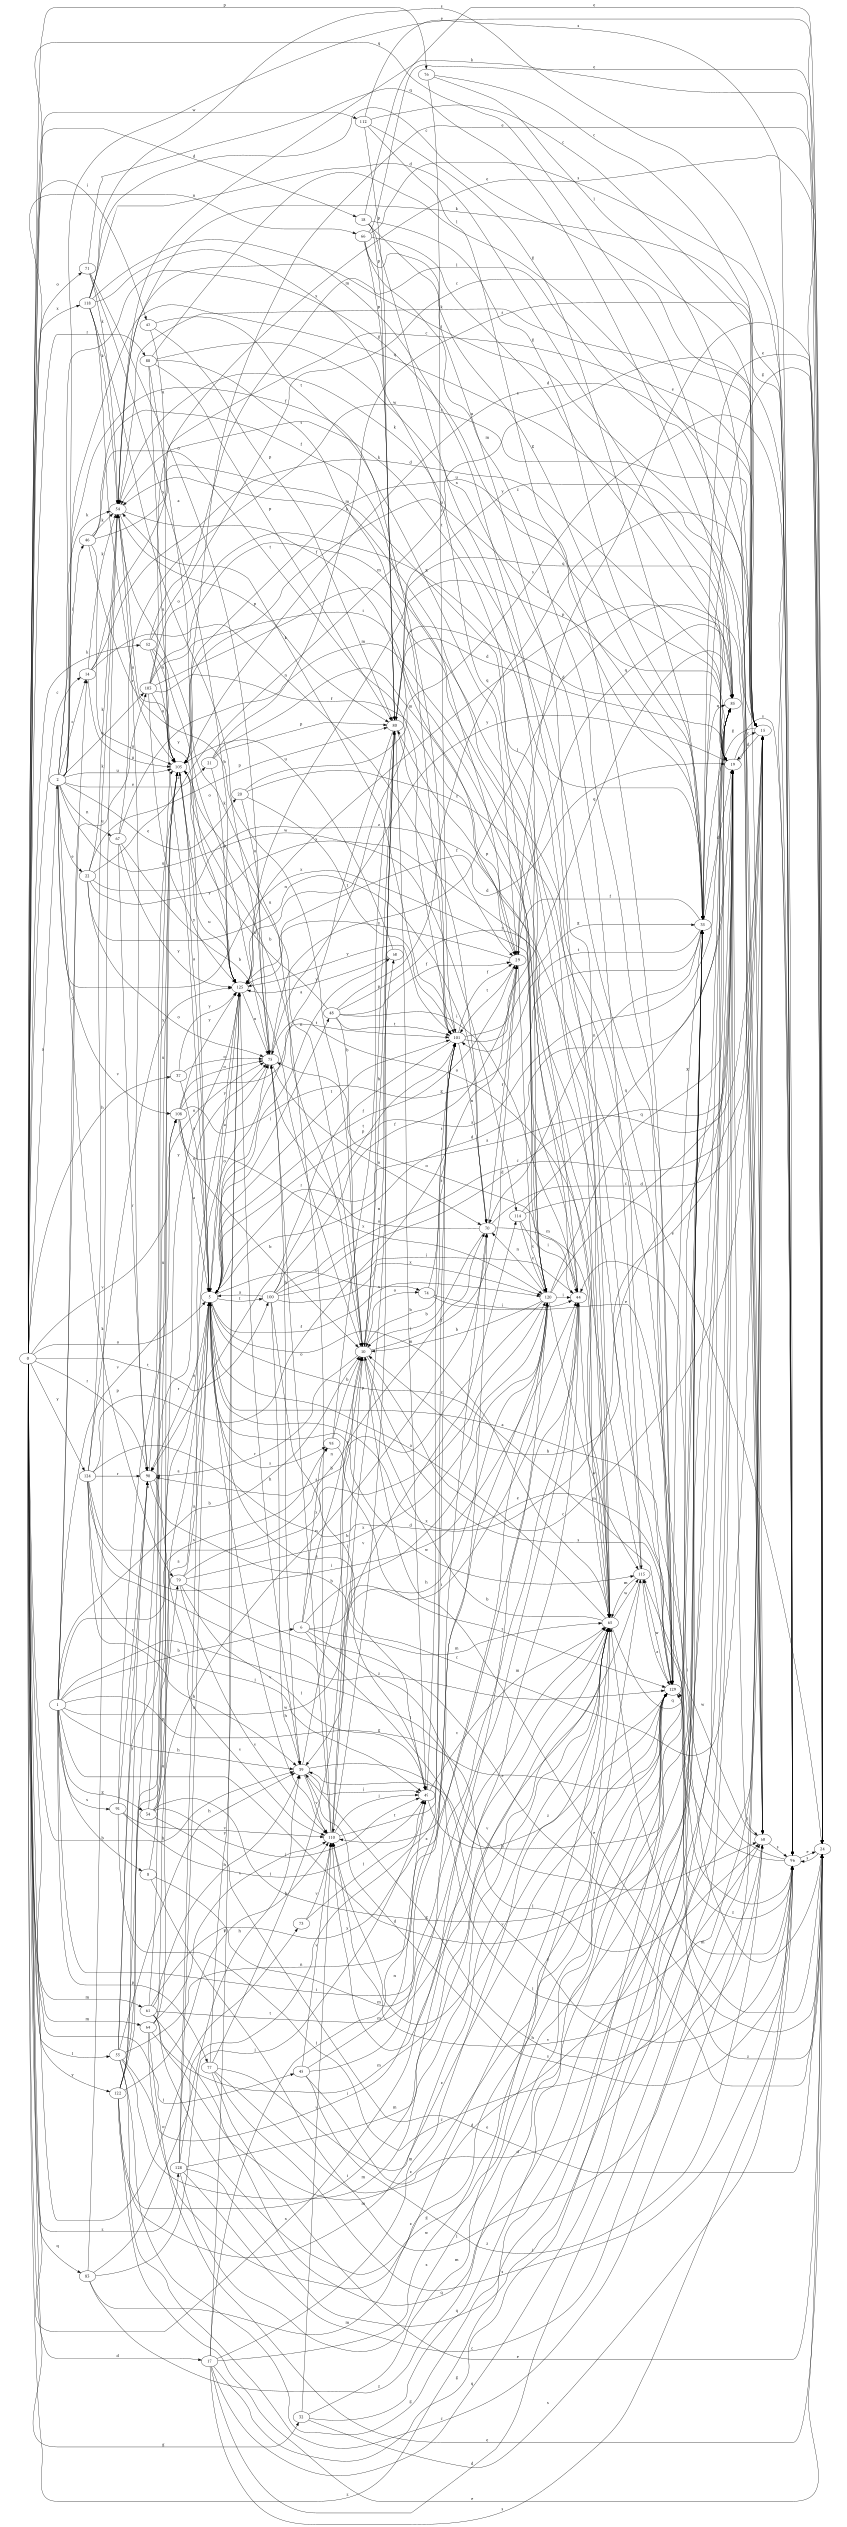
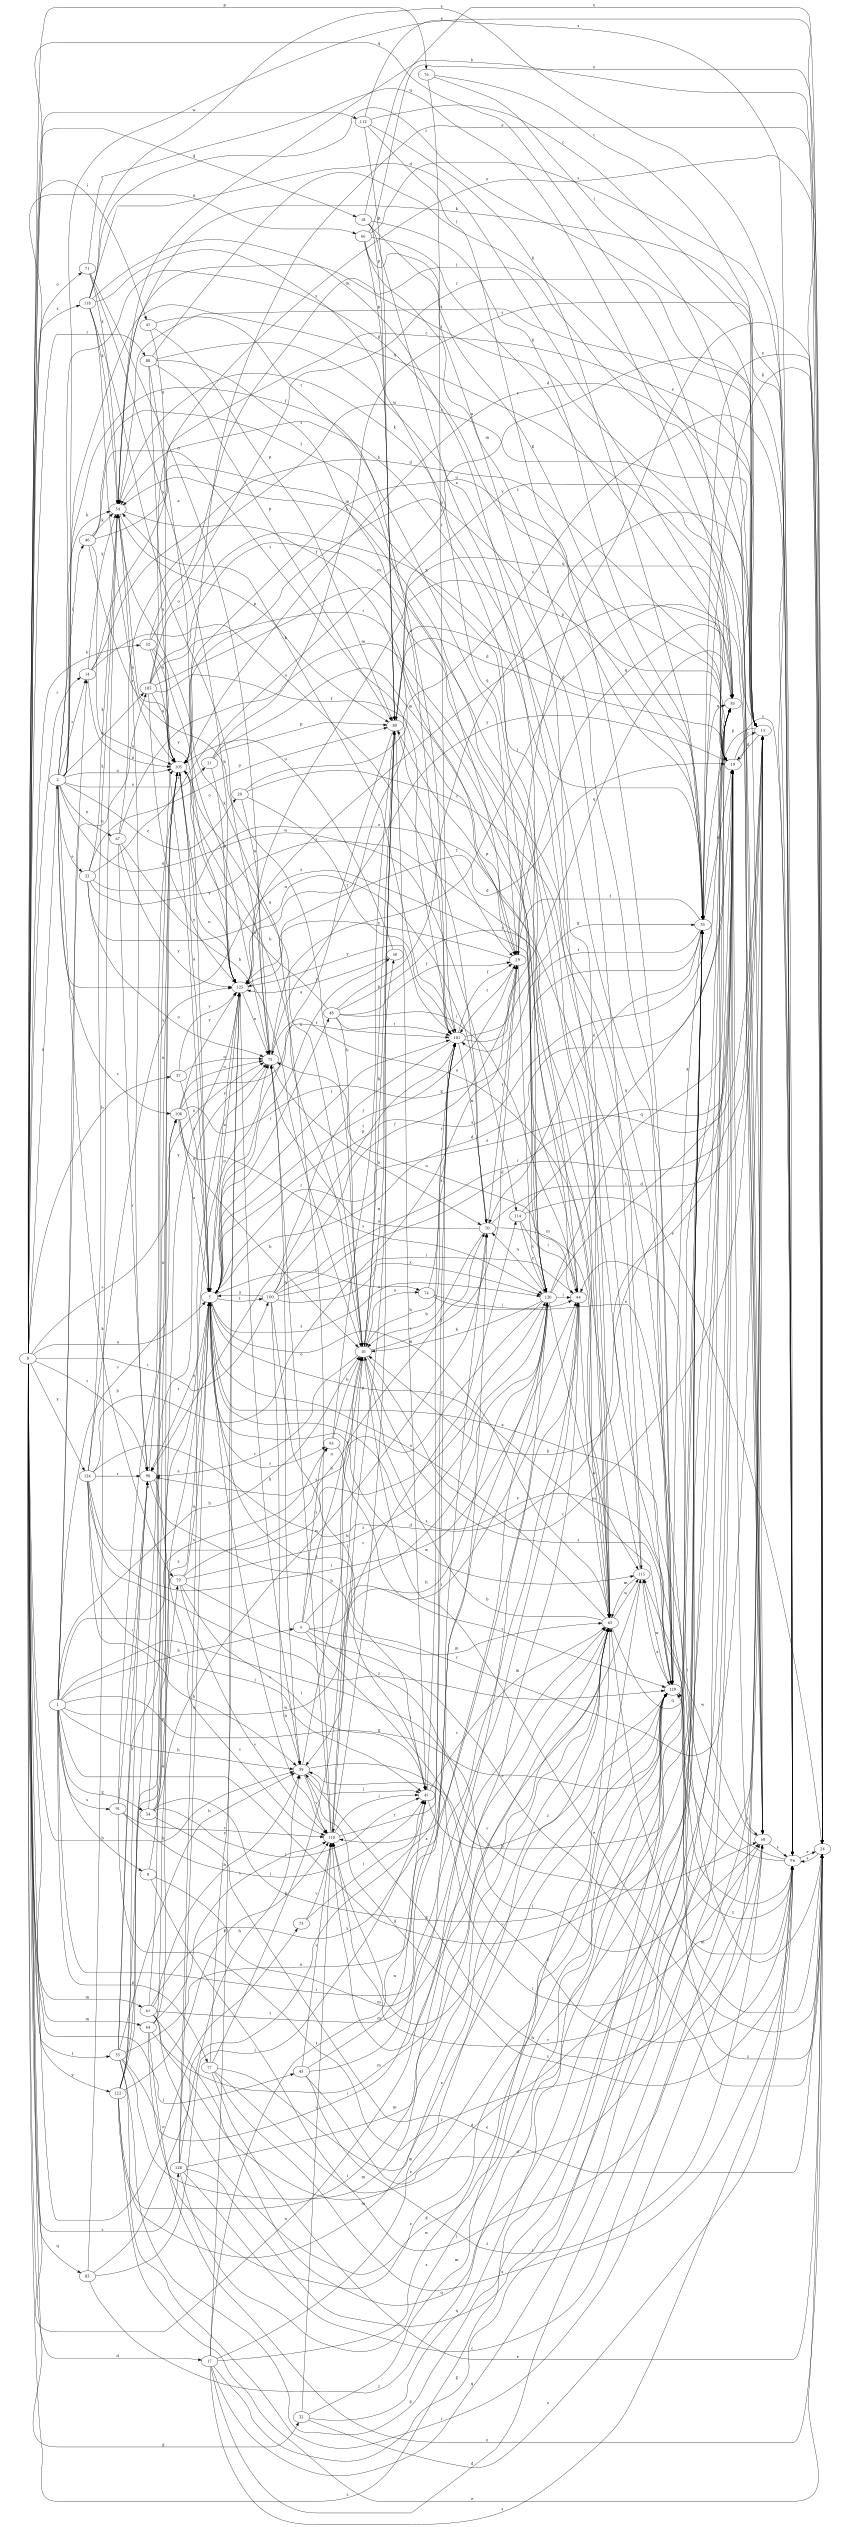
edge "83" -> "65": removed, label "m"
